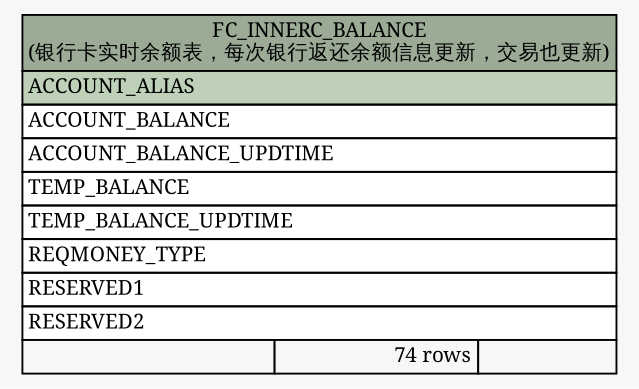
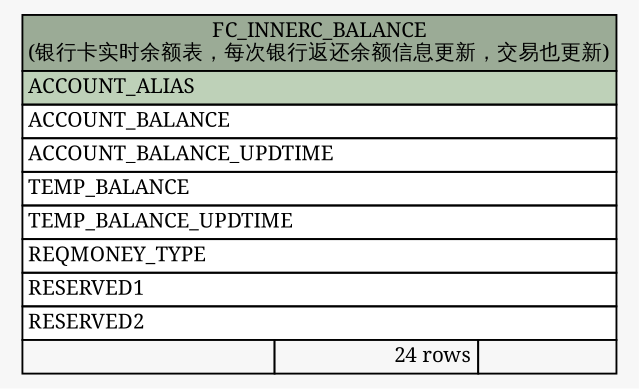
node "FC_INNERC_BALANCE": text "74 rows" -> "24 rows"
